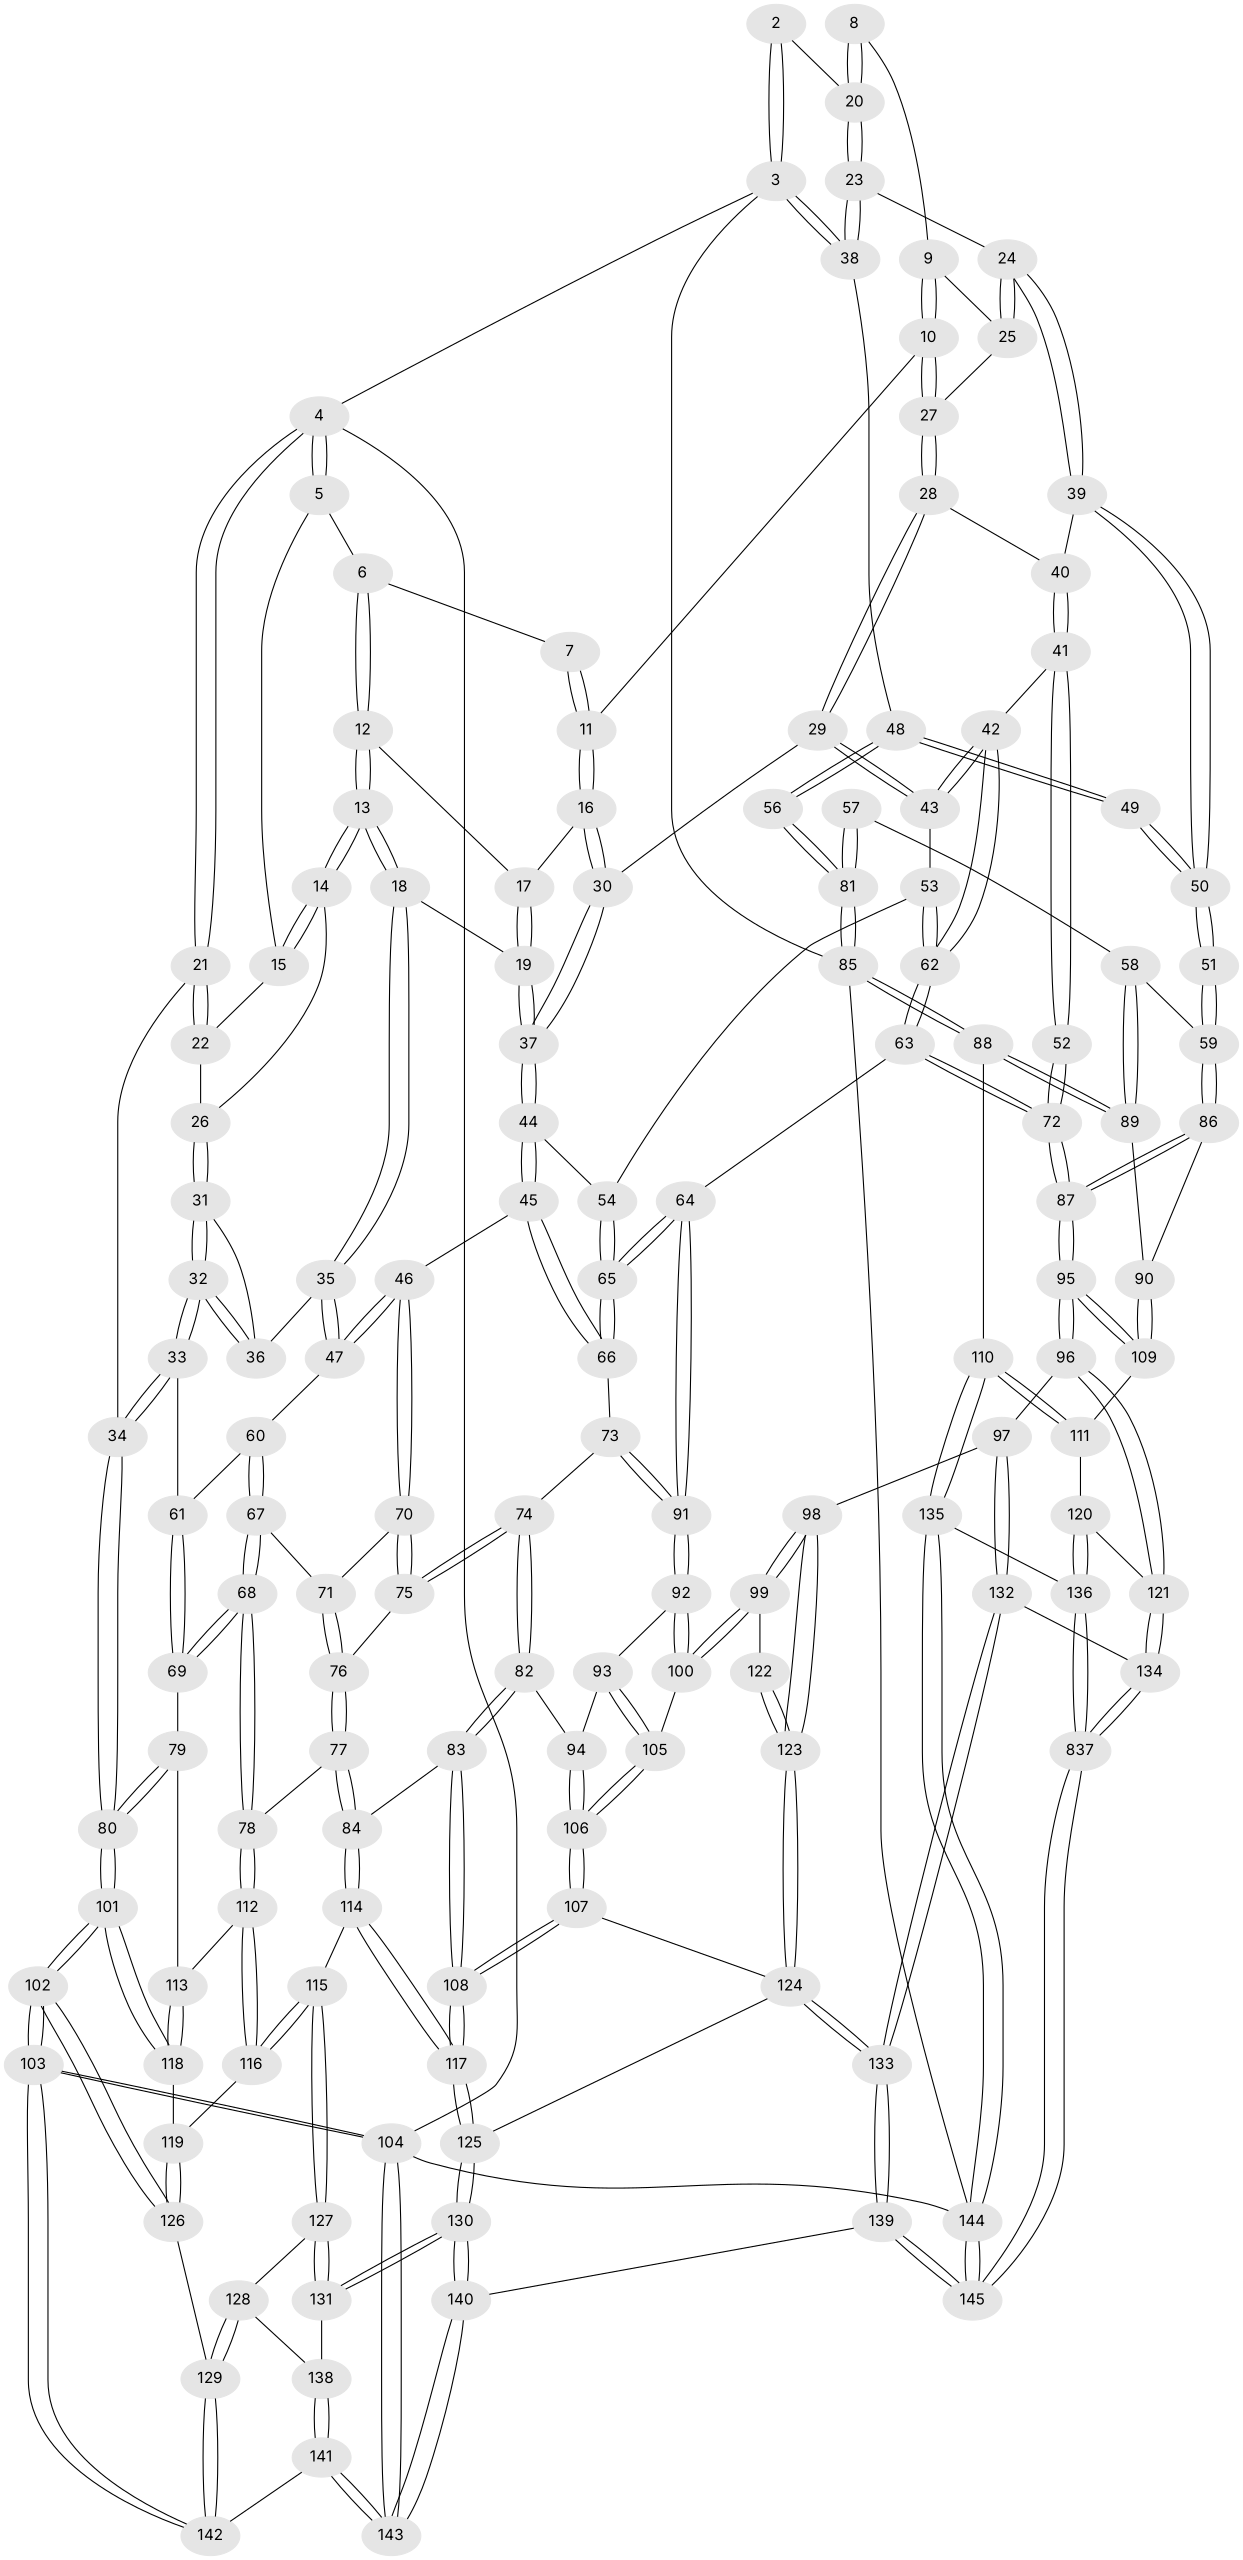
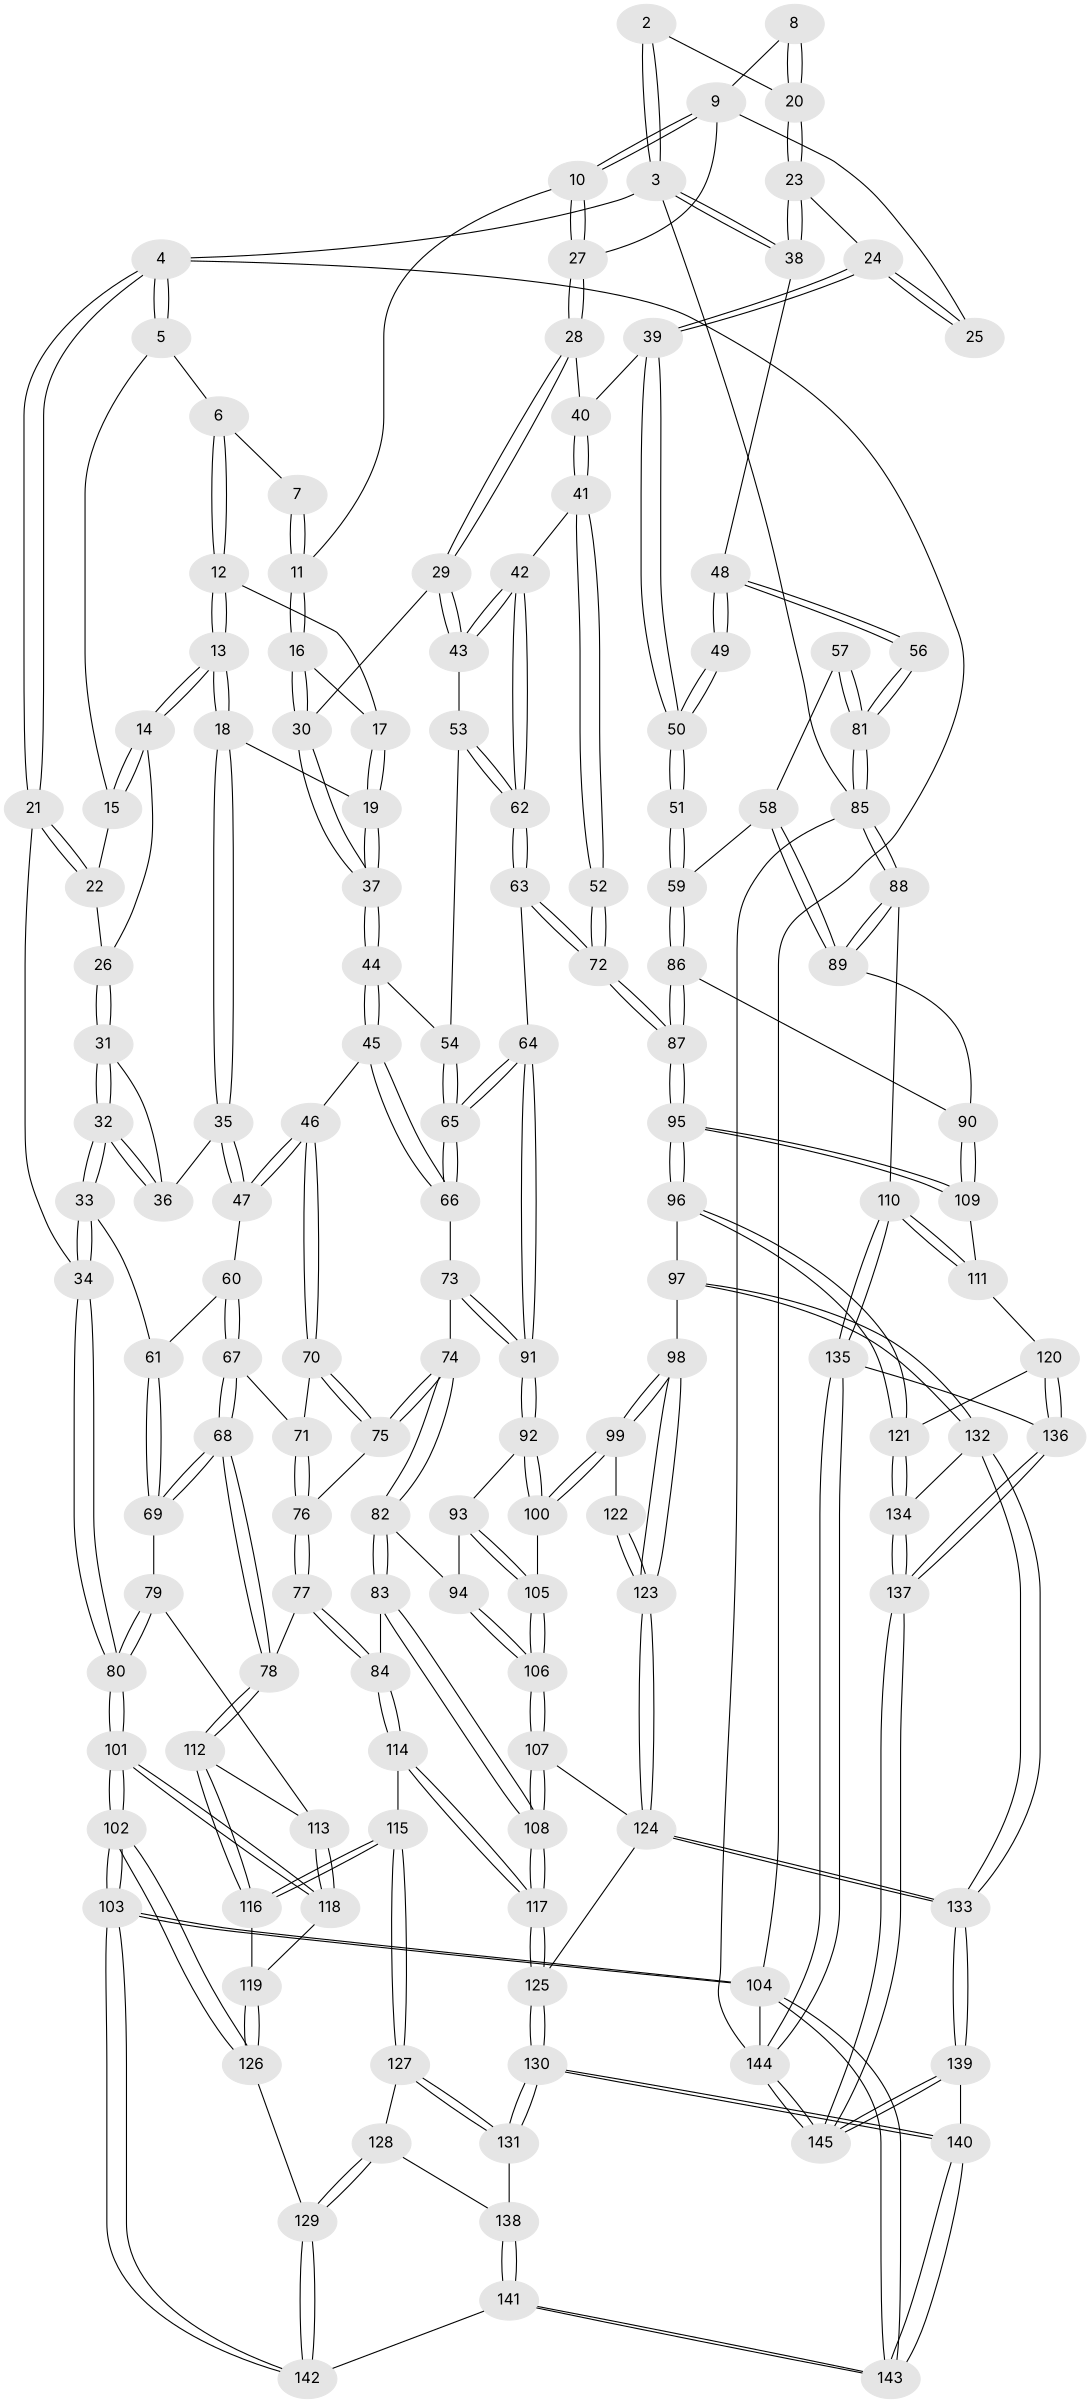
edge "25" -- "27": now "9" -- "27"
node "837": label "837" -> "137"
